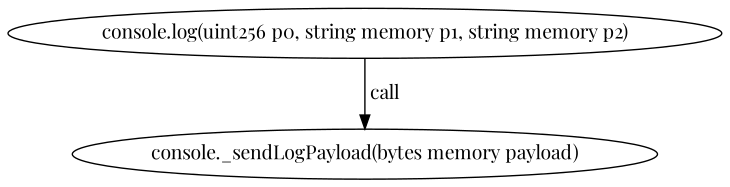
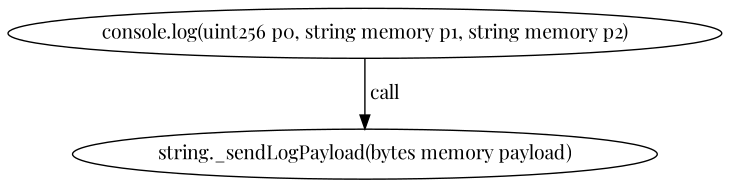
node "console._sendLogPayload(bytes memory payload)": label "console._sendLogPayload(bytes memory payload)" -> "string._sendLogPayload(bytes memory payload)"
